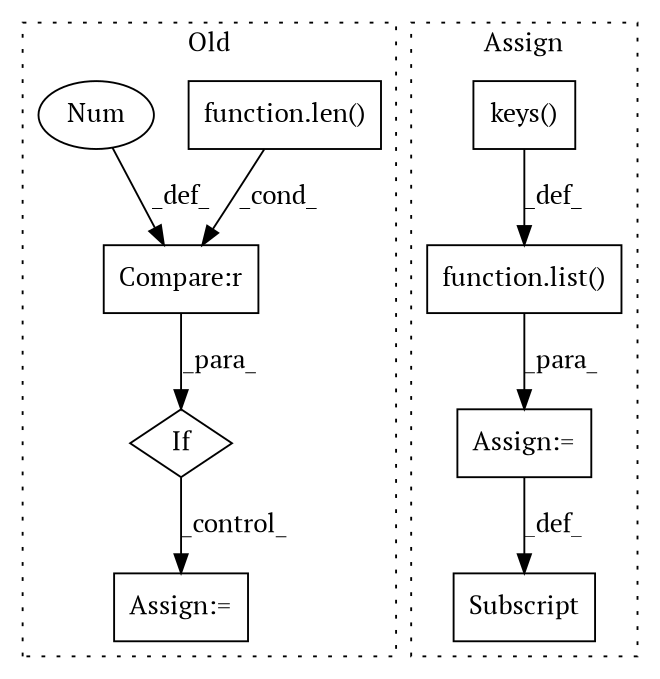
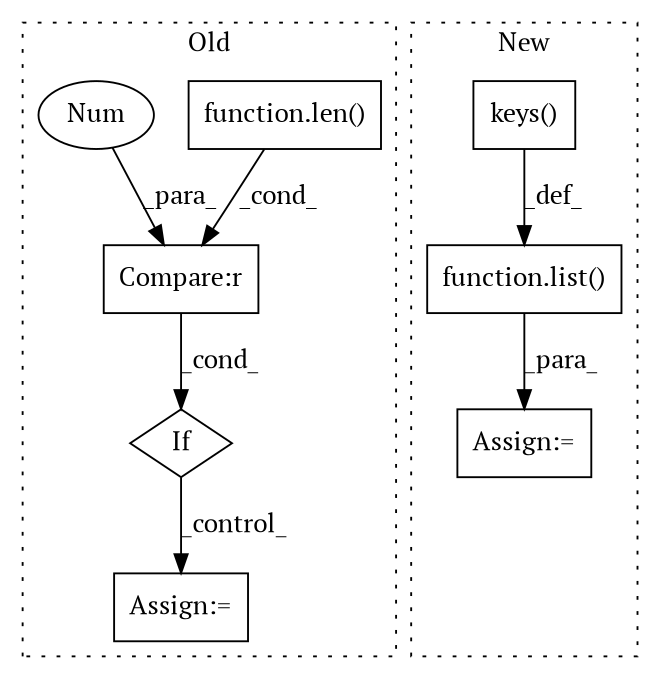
cluster "Assign": label "Assign" -> "New"
edge "Num" -> "Compare:r": label "_def_" -> "_para_"
edge "Compare:r" -> "If": label "_para_" -> "_cond_"
node "Subscript": removed
